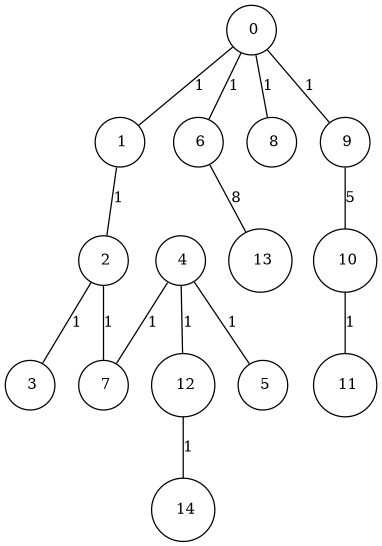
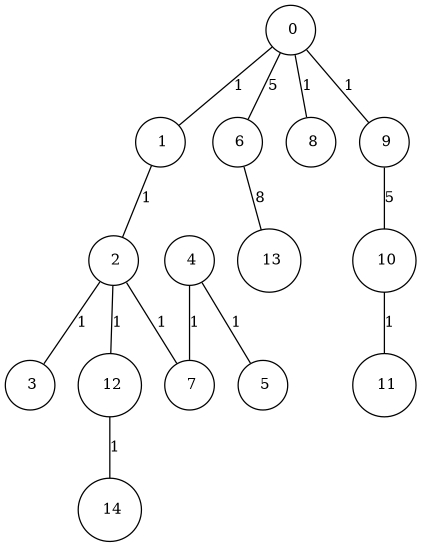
edge "0" -- "6": label "1" -> "5"
edge "4" -- "12": now "2" -- "12"
